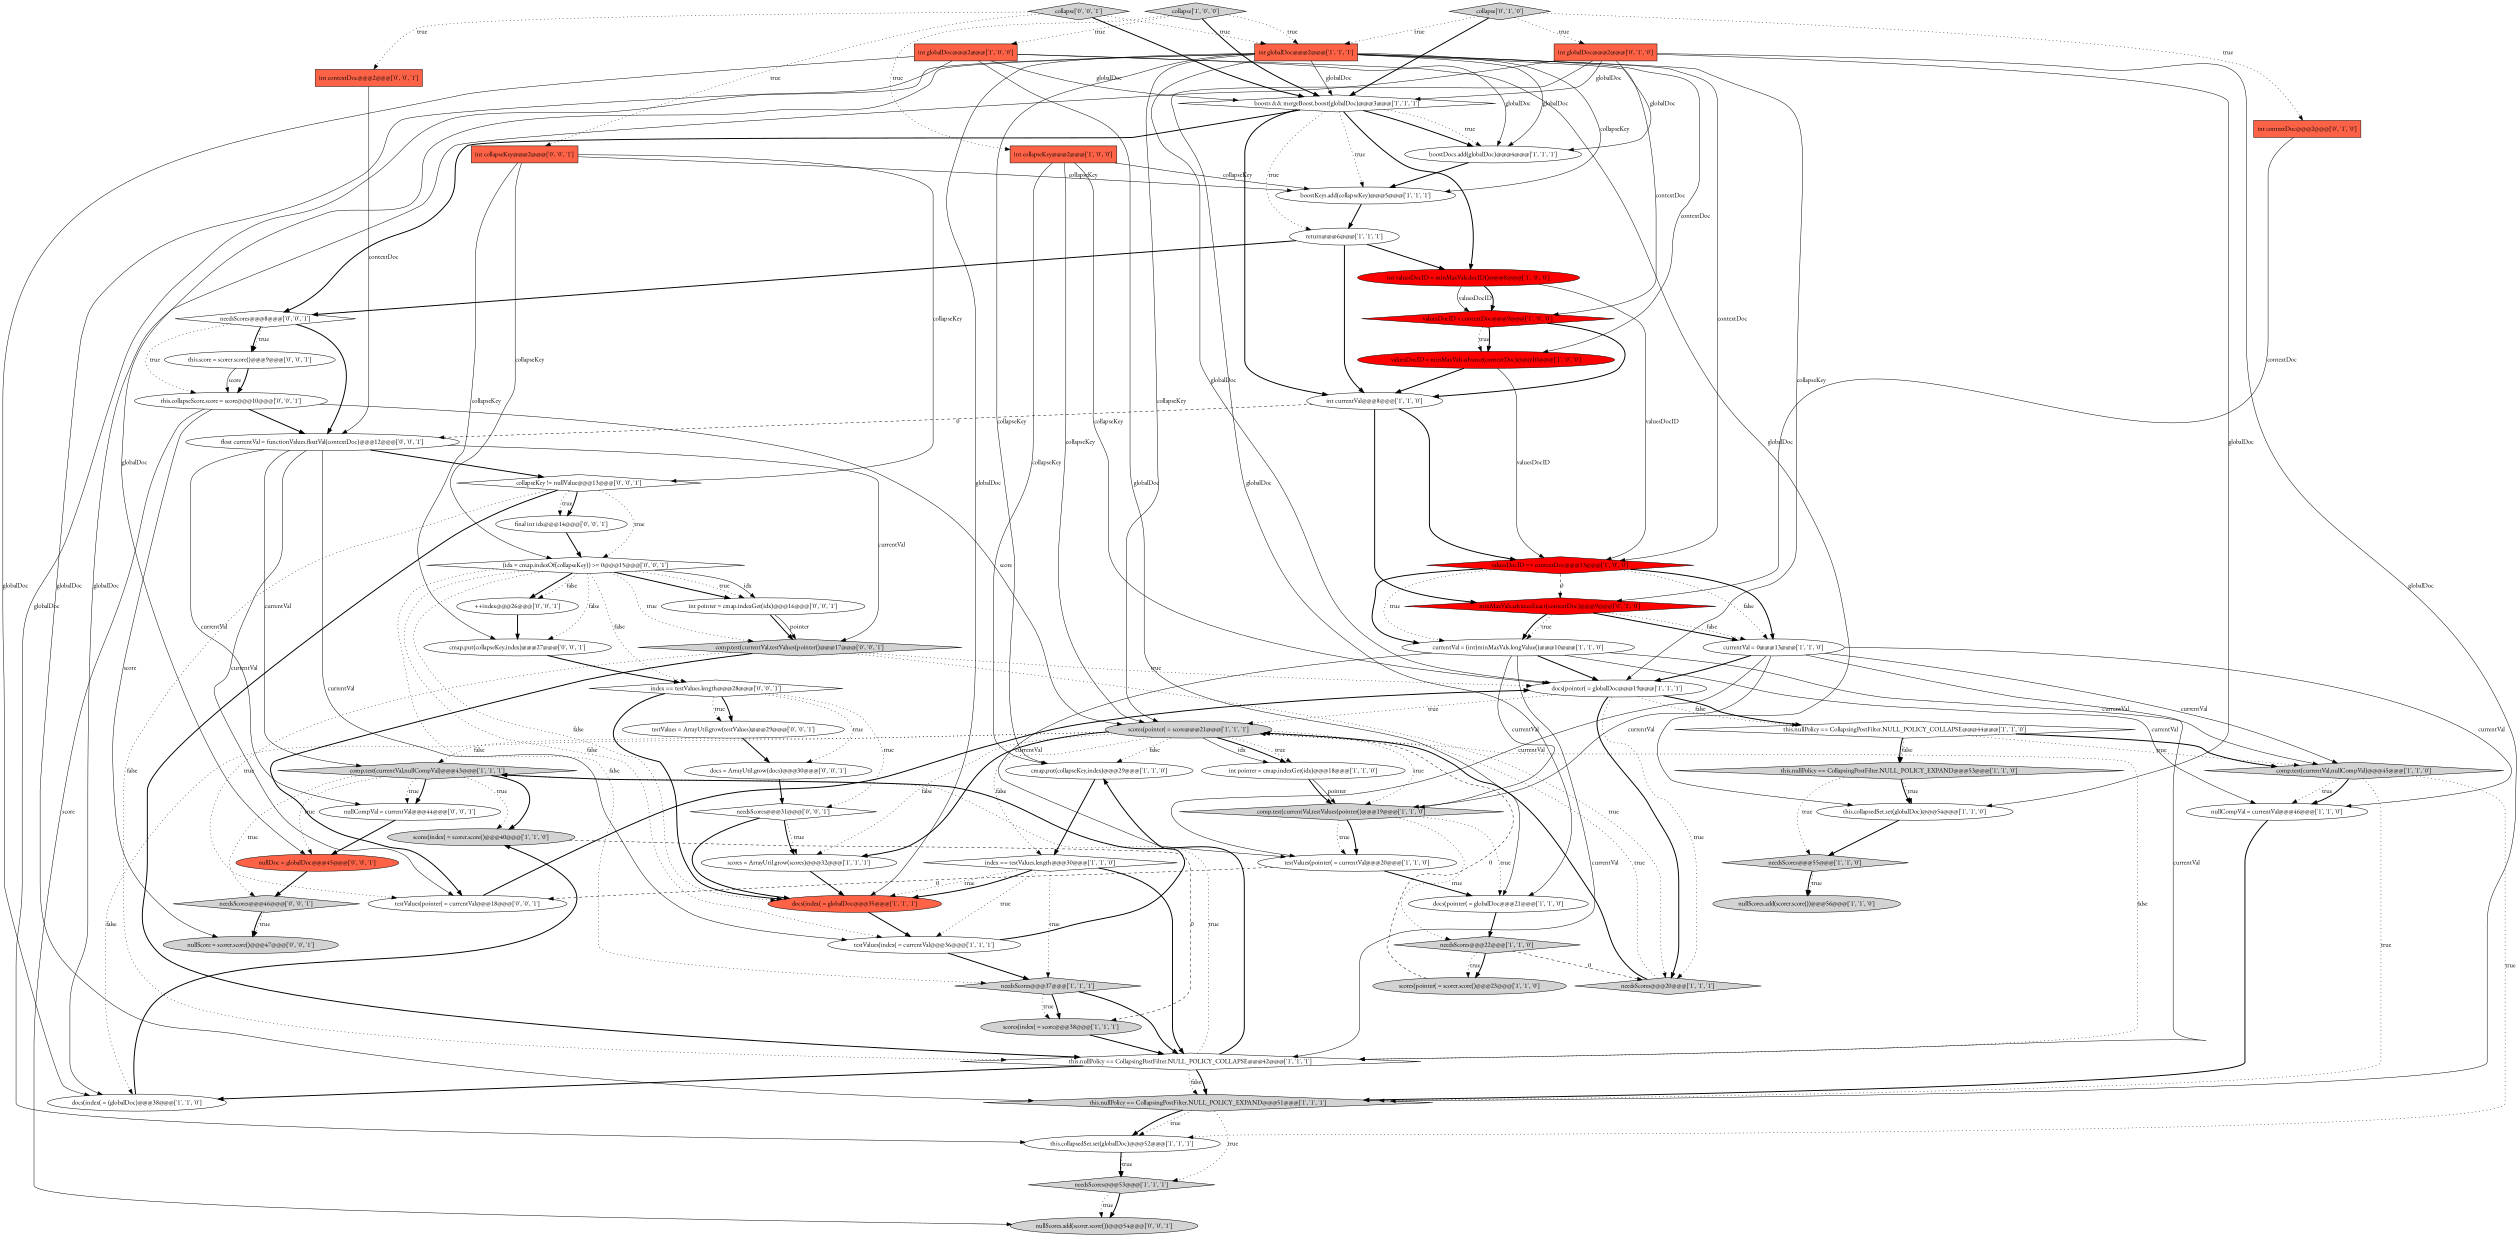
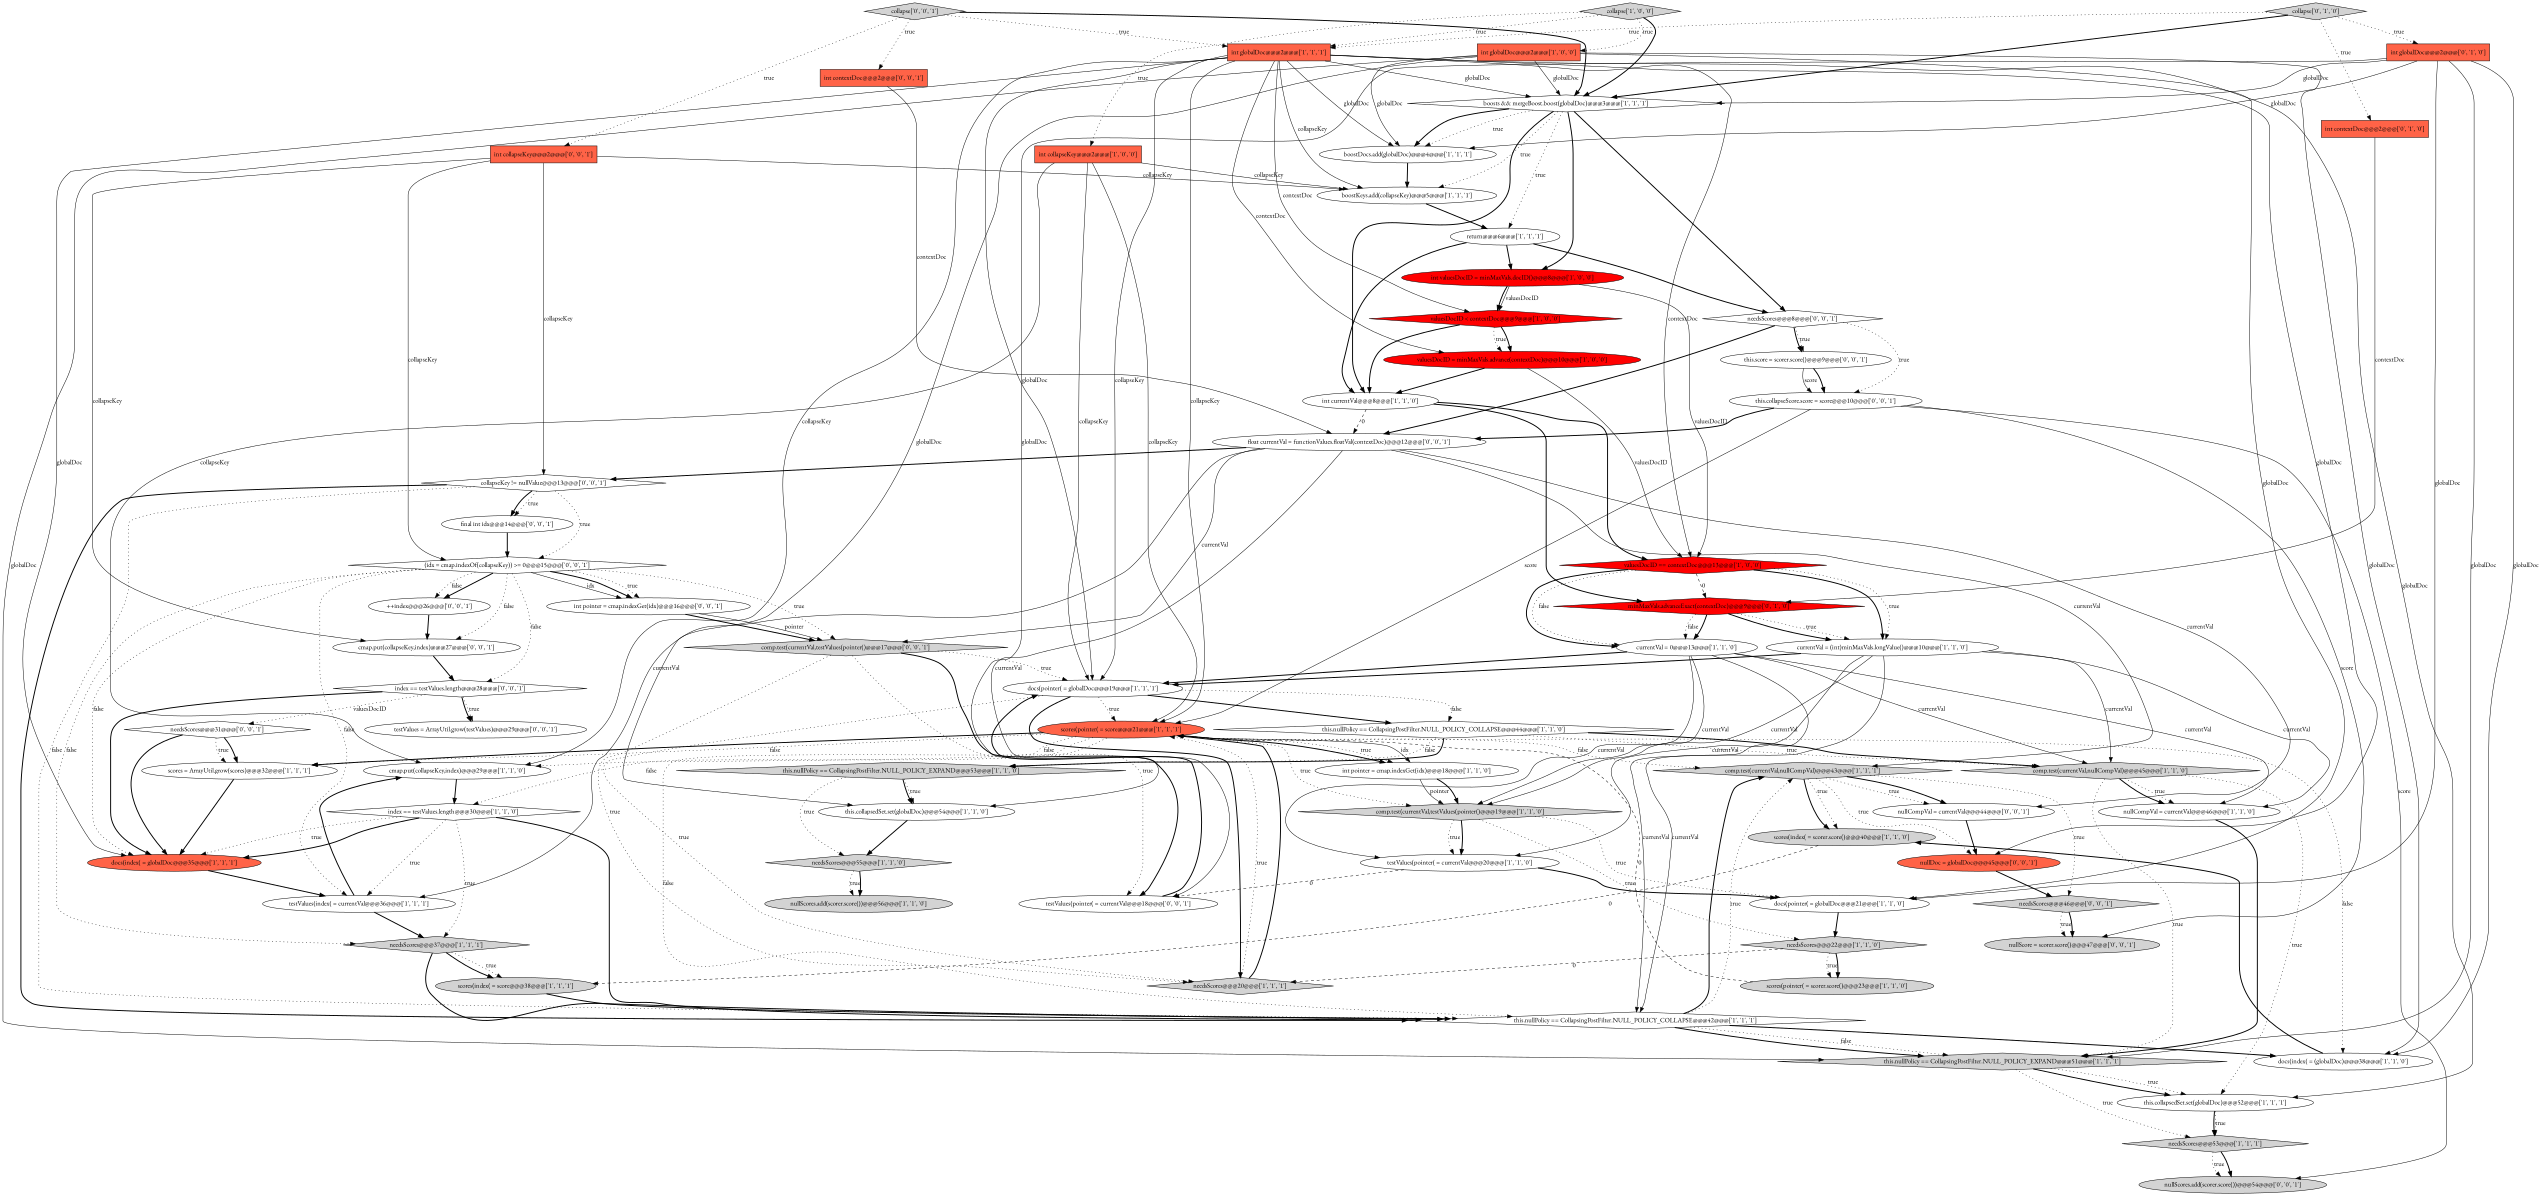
node "scores(pointer( = score@@@21@@@['1', '1', '1']": fillcolor lightgray -> tomato
edge "index == testValues.length@@@28@@@['0', '0', '1']" -> "needsScores@@@31@@@['0', '0', '1']": label "true" -> "valuesDocID"
node "docs = ArrayUtil.grow(docs)@@@30@@@['0', '0', '1']": removed
